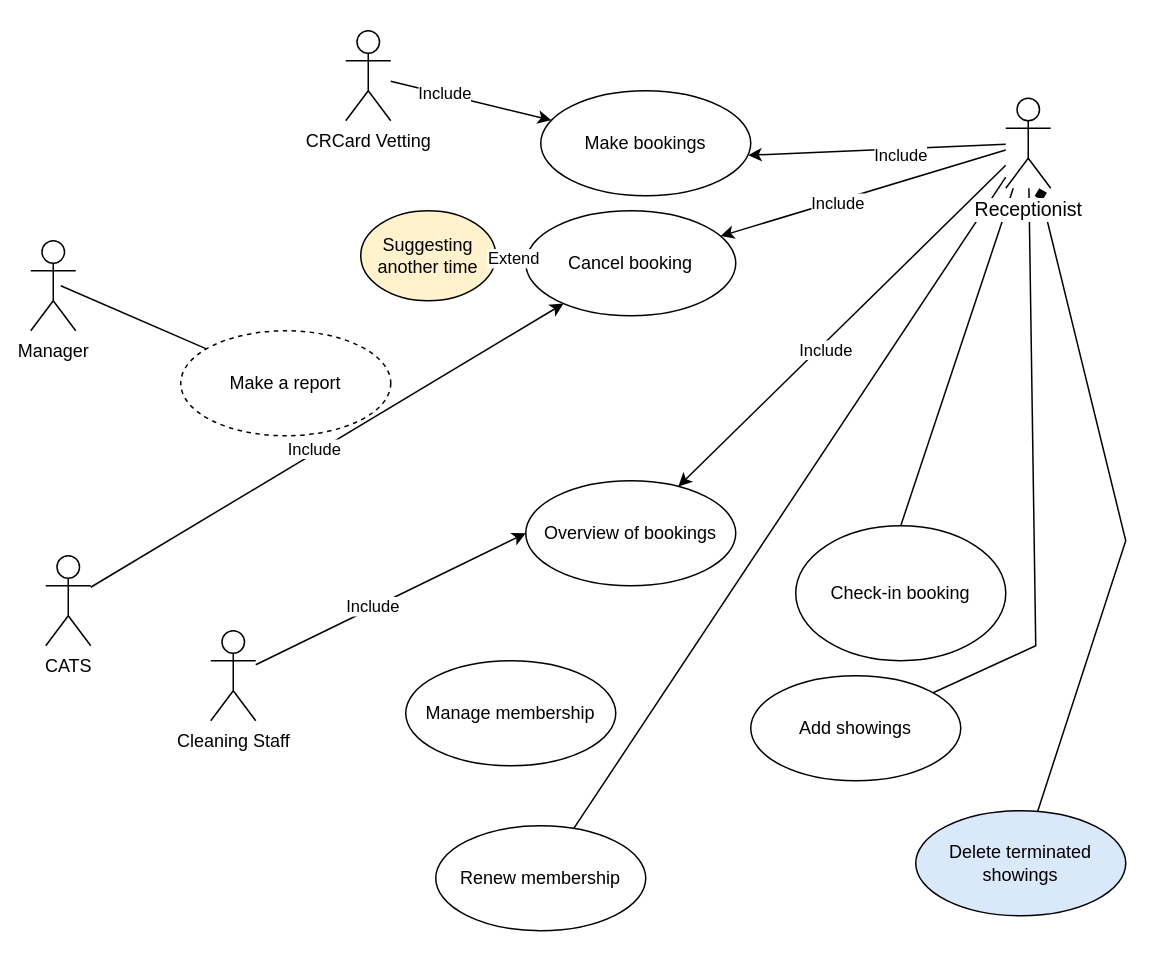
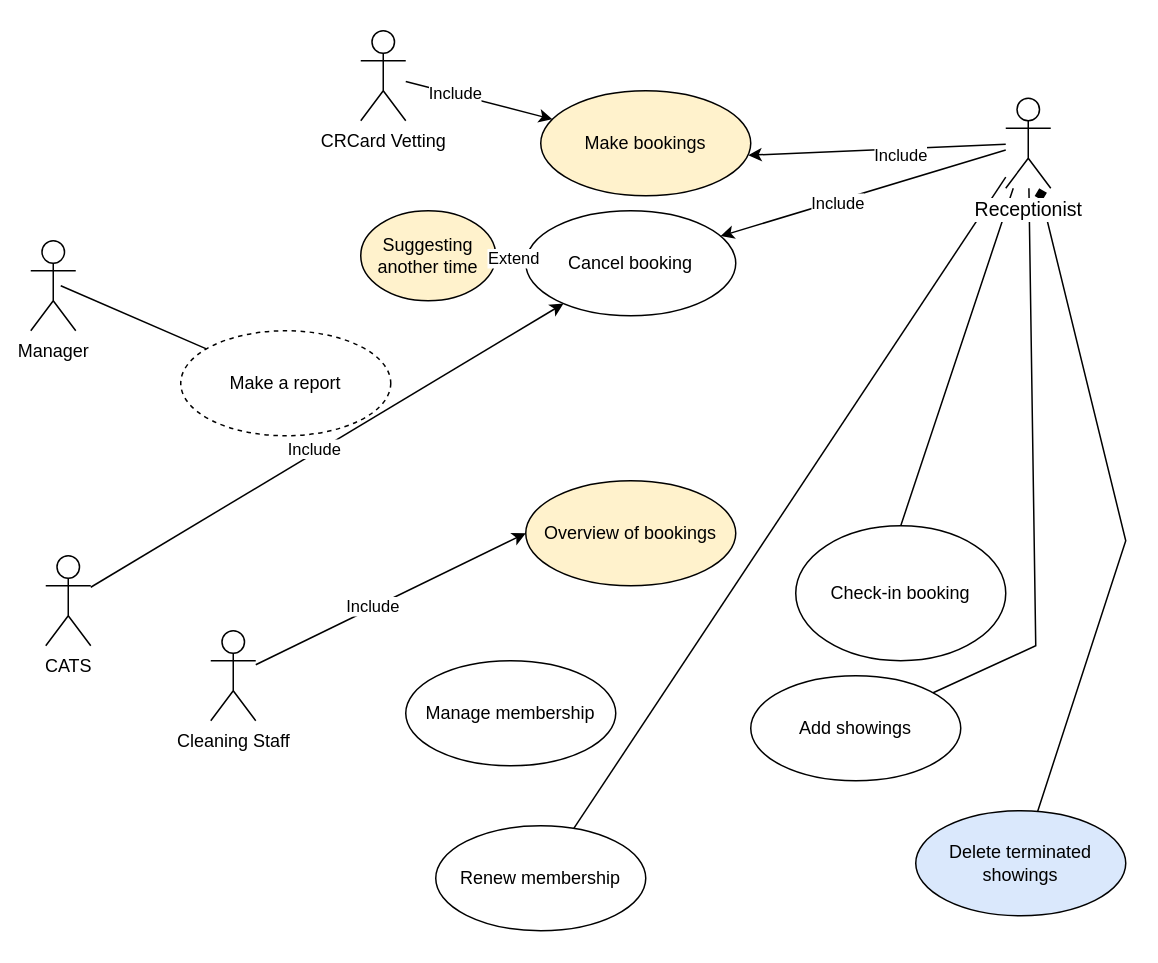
node "CRCard Vetting": moved (368, 76) -> (383, 76)
node "Make bookings": fillcolor #ffffff -> #fff2cc
edge "Receptionist" -> "Overview of bookings": removed, label "Include"
node "Overview of bookings": fillcolor #ffffff -> #fff2cc
